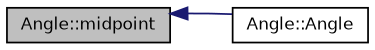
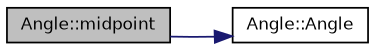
edge "Angle::Angle" -> "Angle::midpoint": reversed
